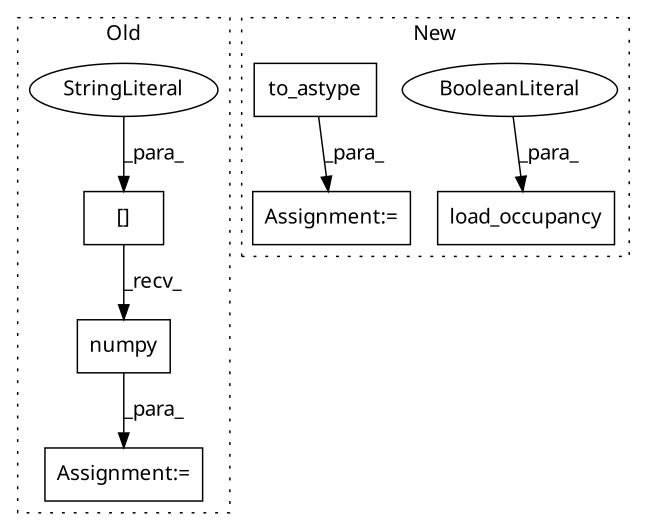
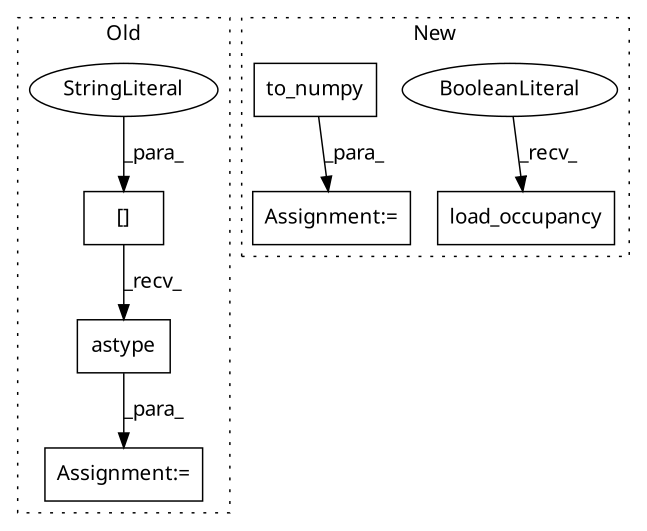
node "to_astype": label "to_astype" -> "to_numpy"
edge "BooleanLiteral" -> "load_occupancy": label "_para_" -> "_recv_"
node "numpy": label "numpy" -> "astype"
